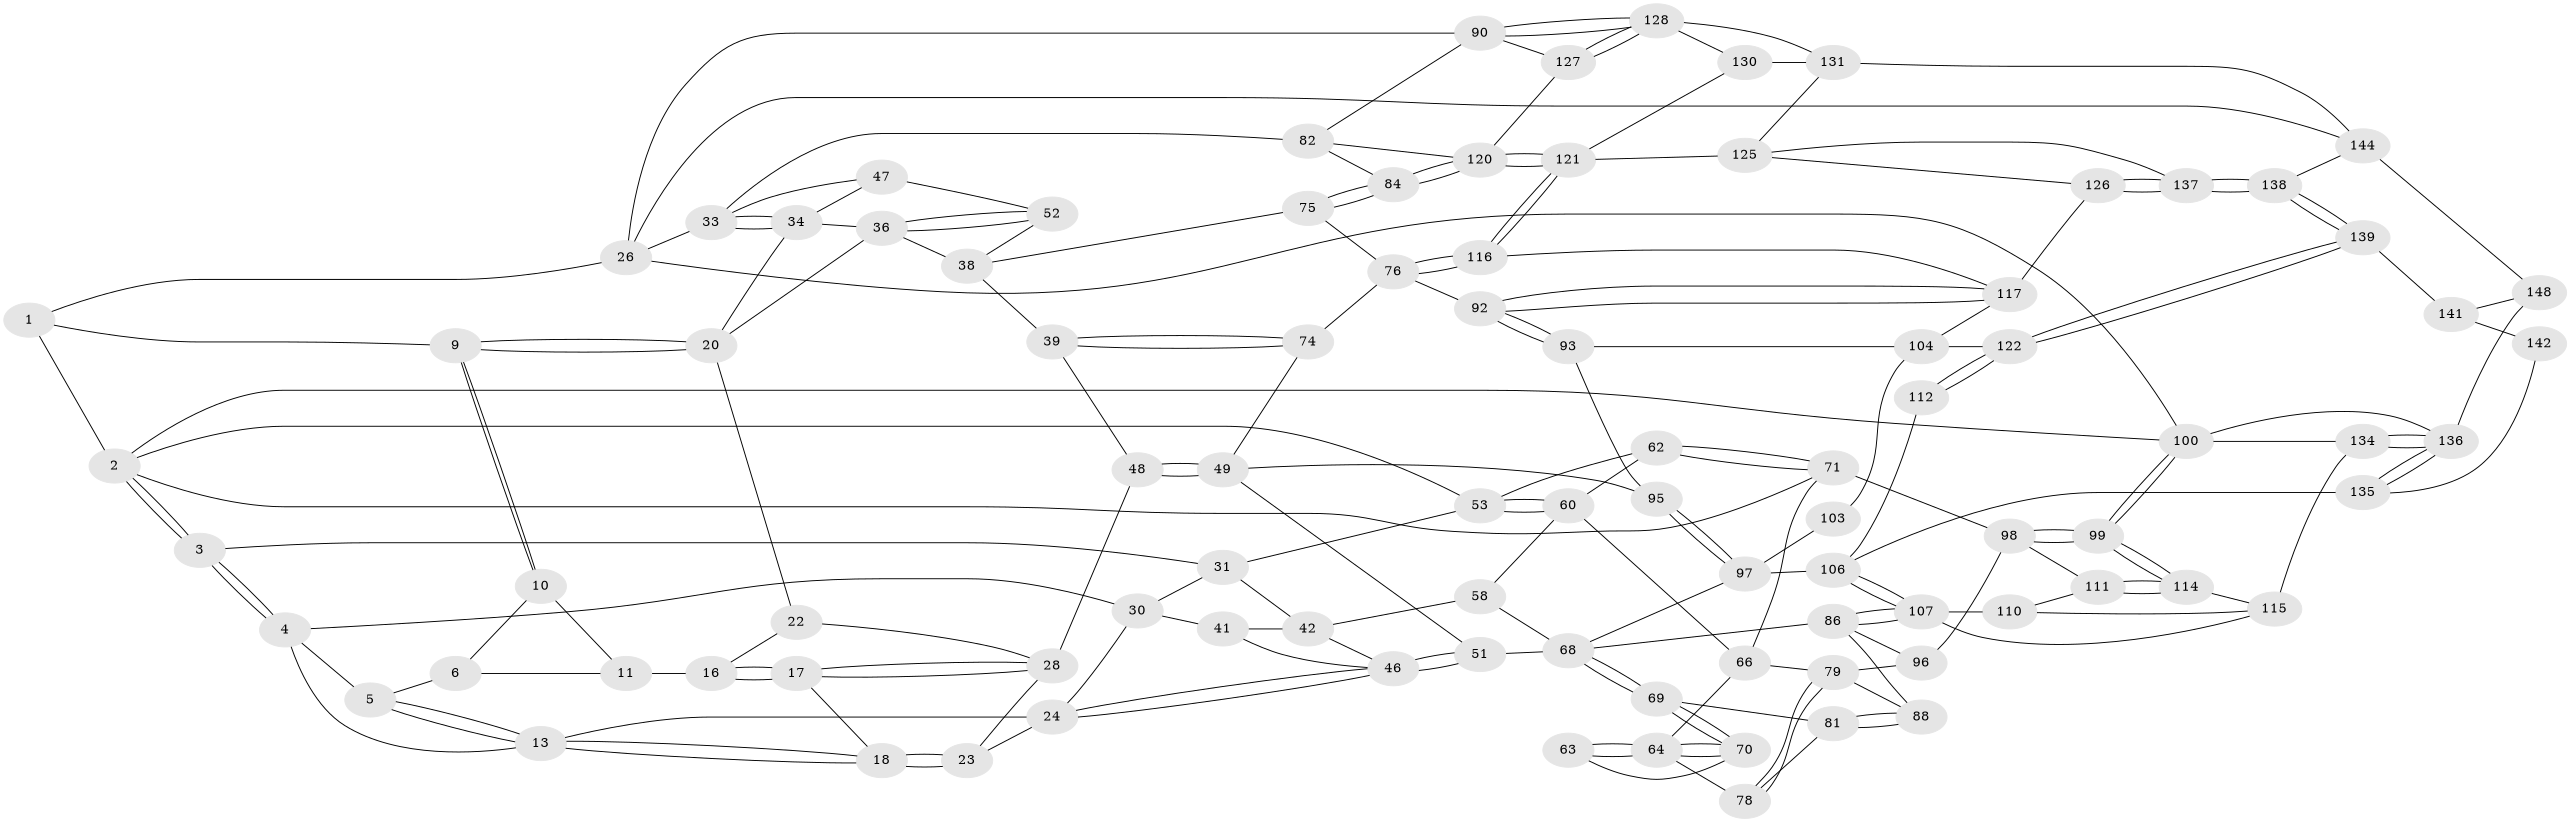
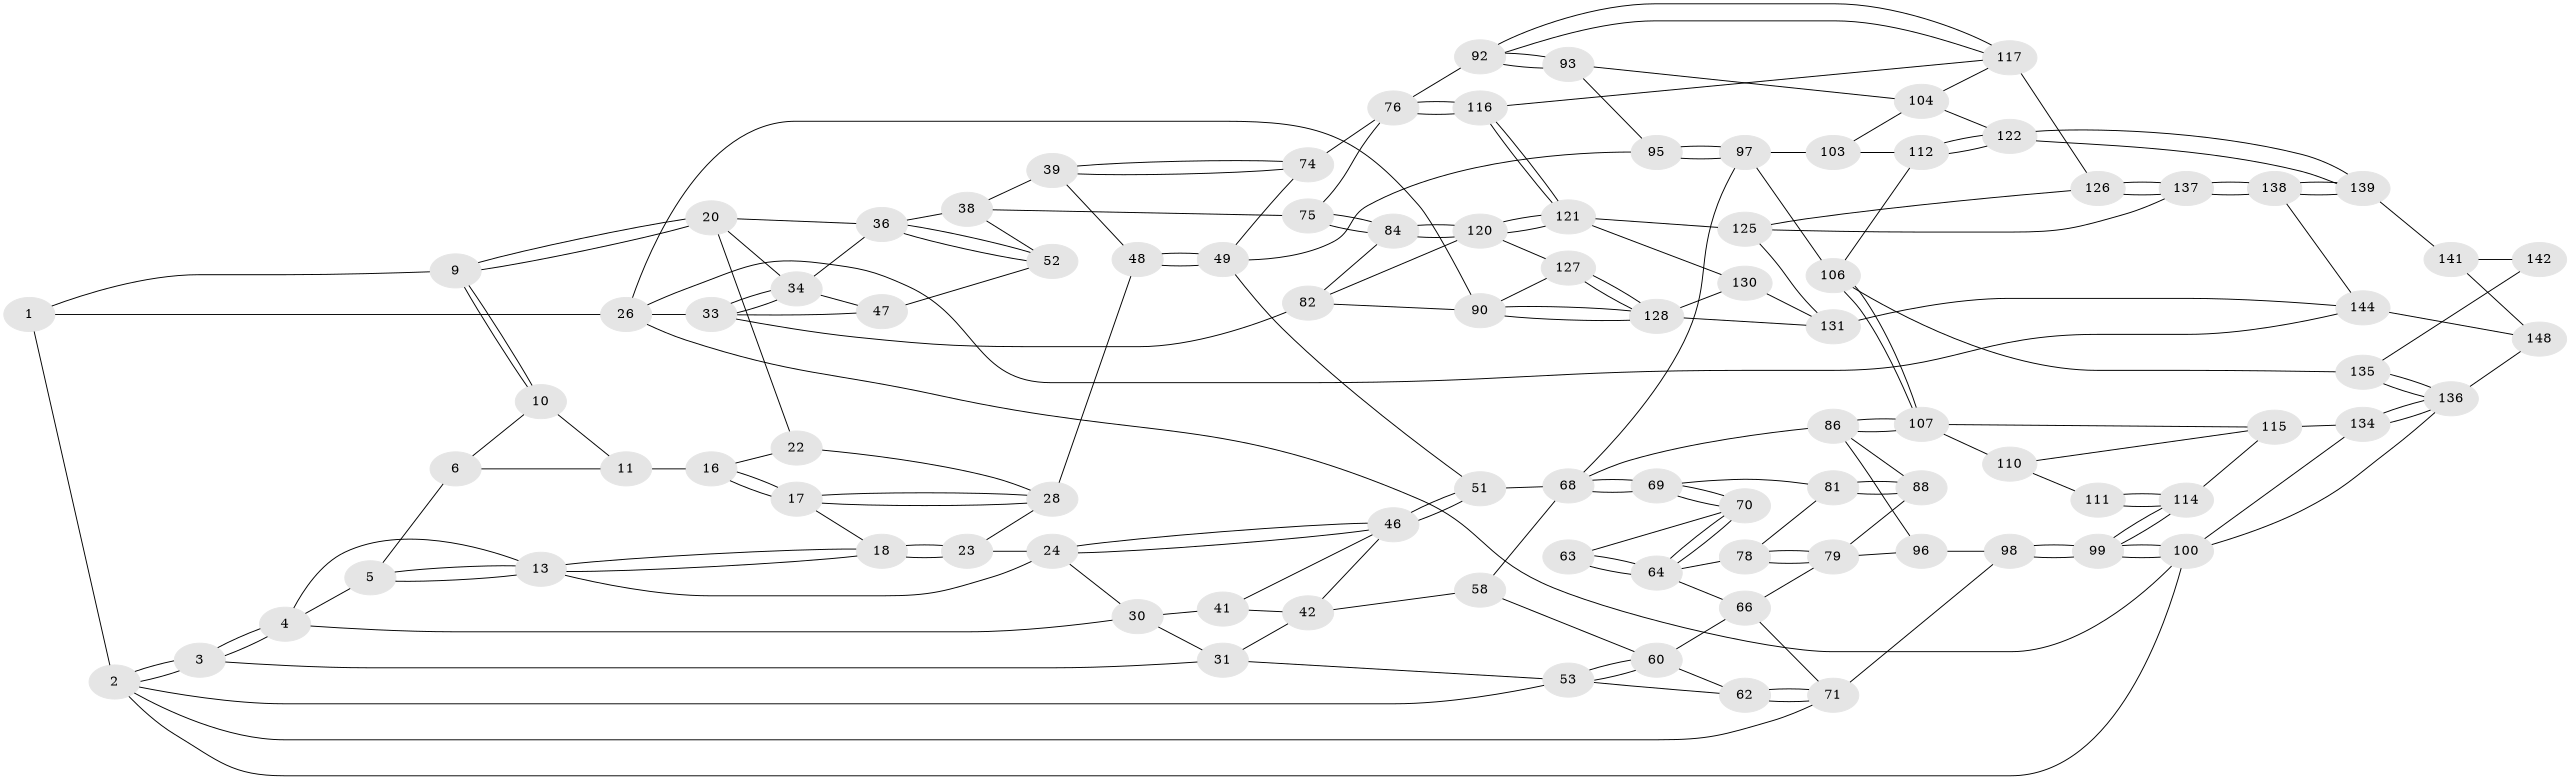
edge "103" -- "112": added
edge "98" -- "111": removed
